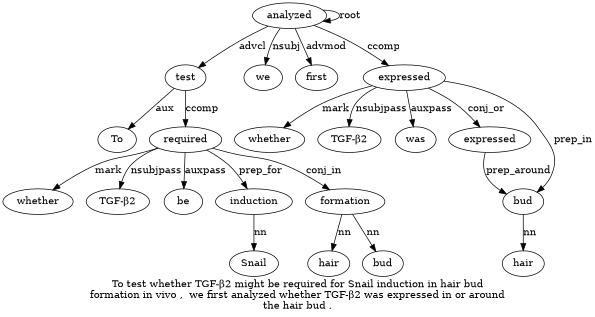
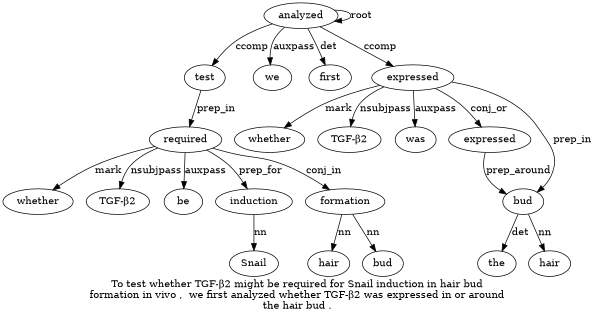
edge "analyzed" -> "test": label "advcl" -> "ccomp"
edge "analyzed" -> "we": label "nsubj" -> "auxpass"
edge "analyzed" -> "first": label "advmod" -> "det"
edge "test" -> "required": label "ccomp" -> "prep_in"
node "To": removed
node "the": added
